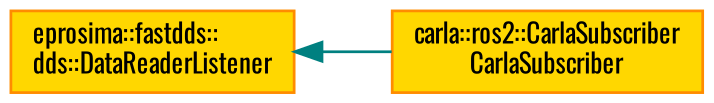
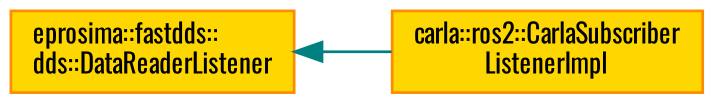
node "carla::ros2::CarlaSubscriber CarlaSubscriber": label "carla::ros2::CarlaSubscriber CarlaSubscriber" -> "carla::ros2::CarlaSubscriber ListenerImpl"
